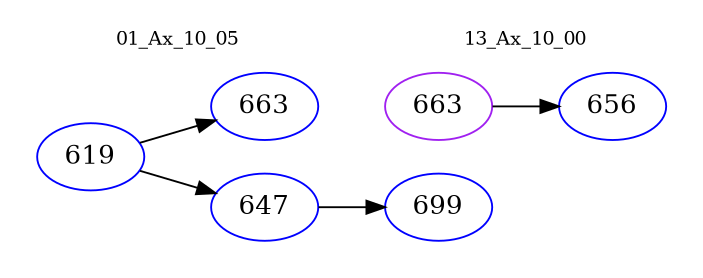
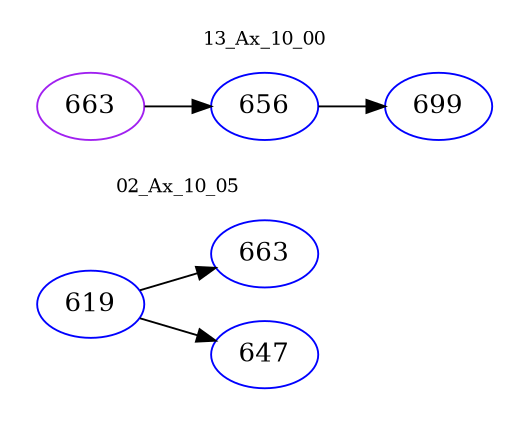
cluster "01_Ax_10_05": label "01_Ax_10_05" -> "02_Ax_10_05"
edge "647" -> "699": now "656" -> "699"
